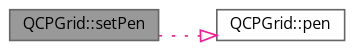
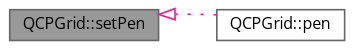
edge "QCPGrid::setPen" -> "QCPGrid::pen": reversed
